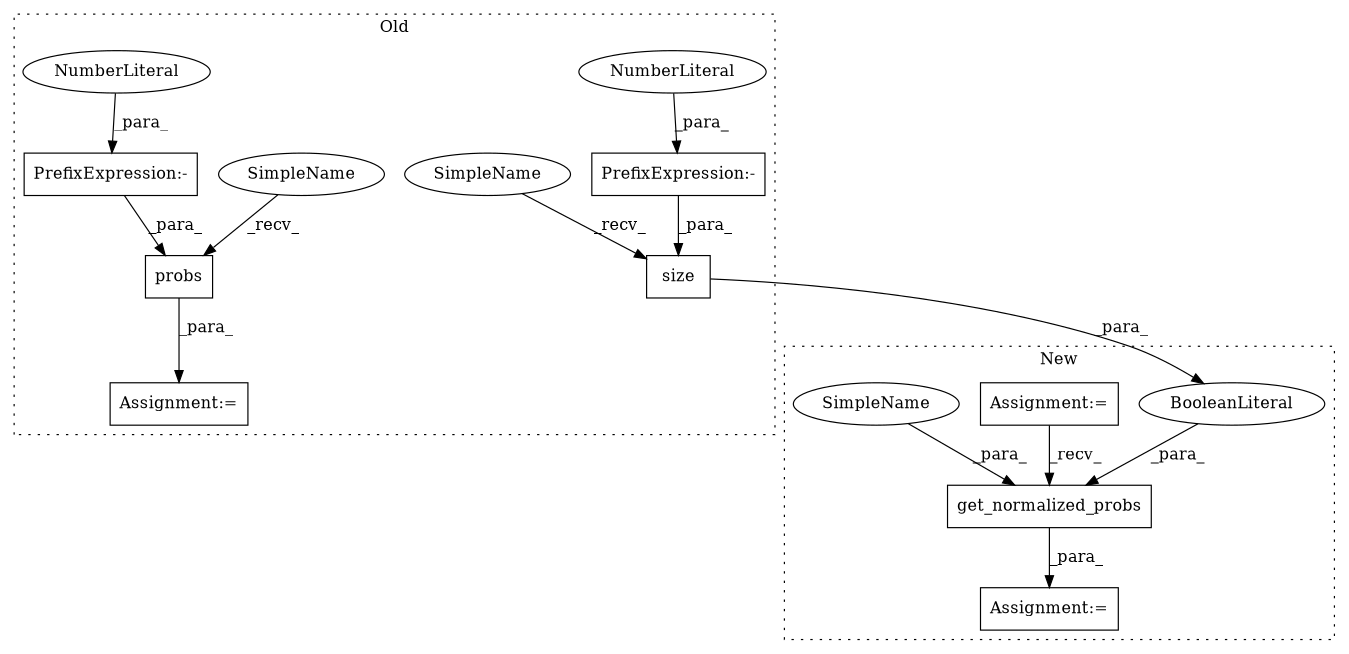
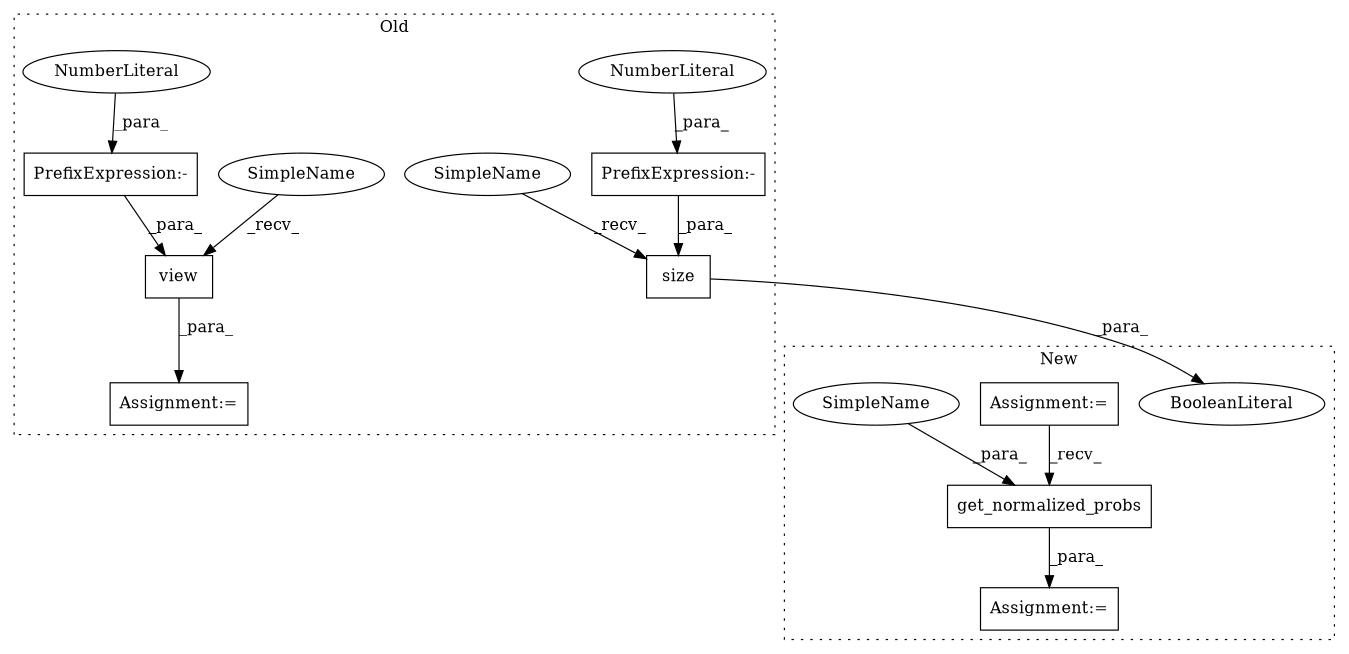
node "probs": label "probs" -> "view"
edge "BooleanLiteral" -> "get_normalized_probs": removed, label "_para_"
